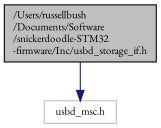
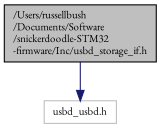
node "usbd_msc.h": label "usbd_msc.h" -> "usbd_usbd.h"
